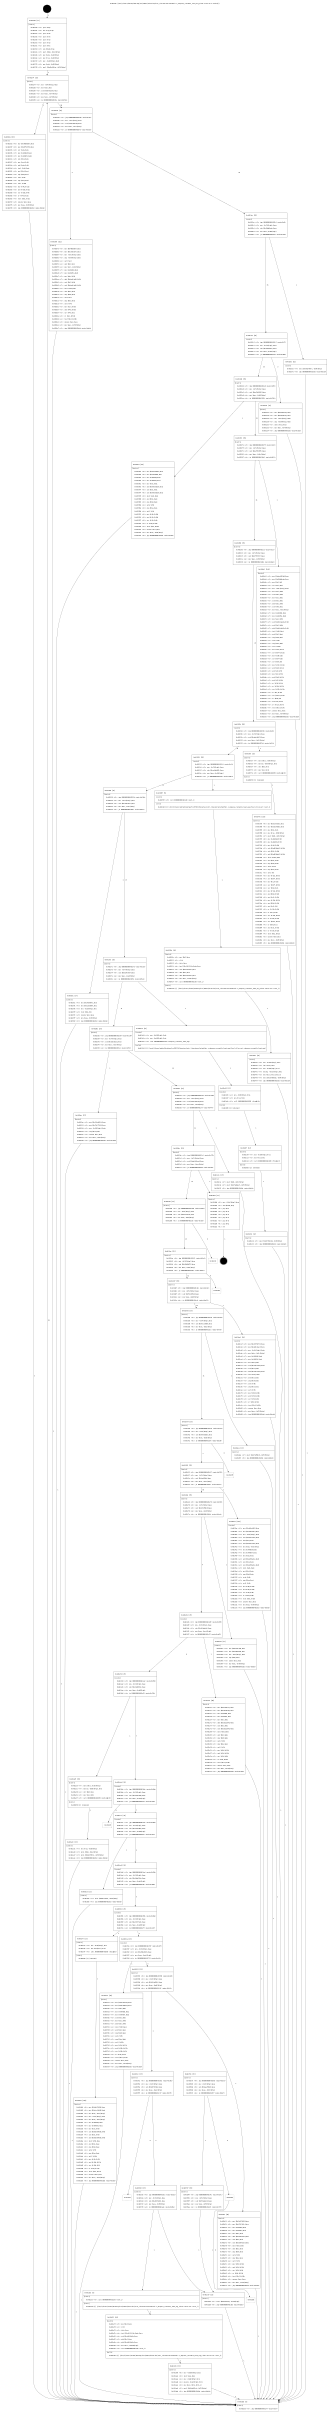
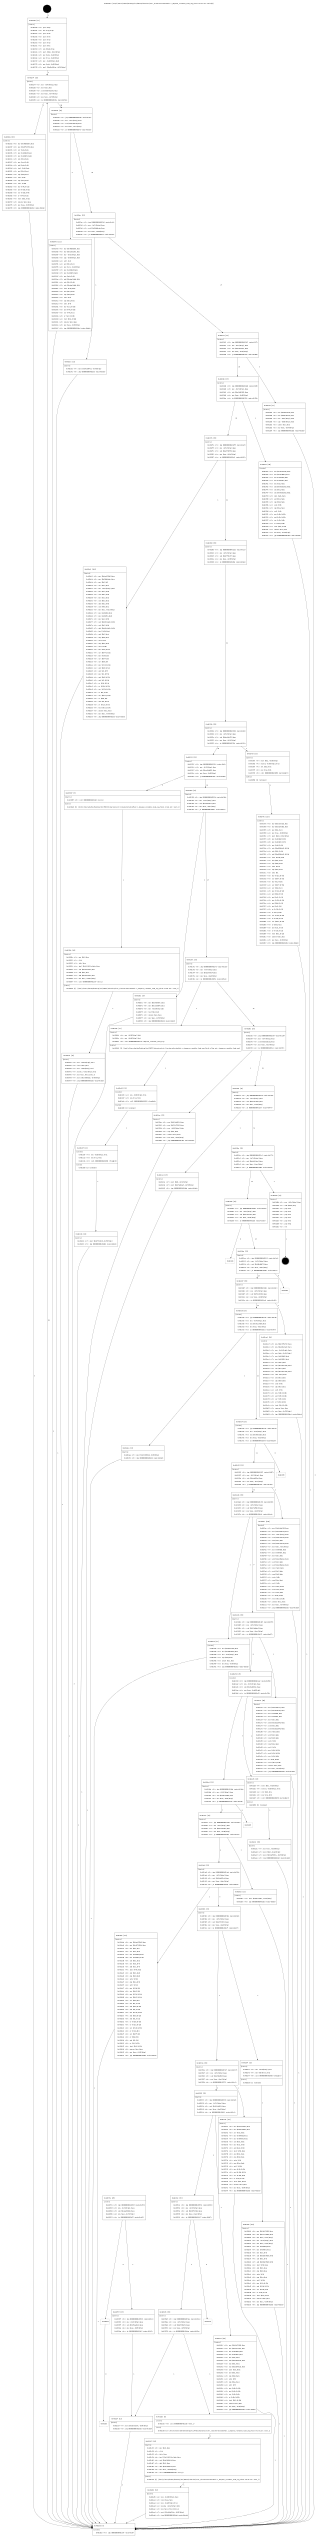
node "0x401abb [134]": added
